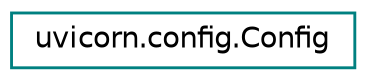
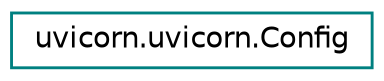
node "uvicorn.config.Config": label "uvicorn.config.Config" -> "uvicorn.uvicorn.Config"
